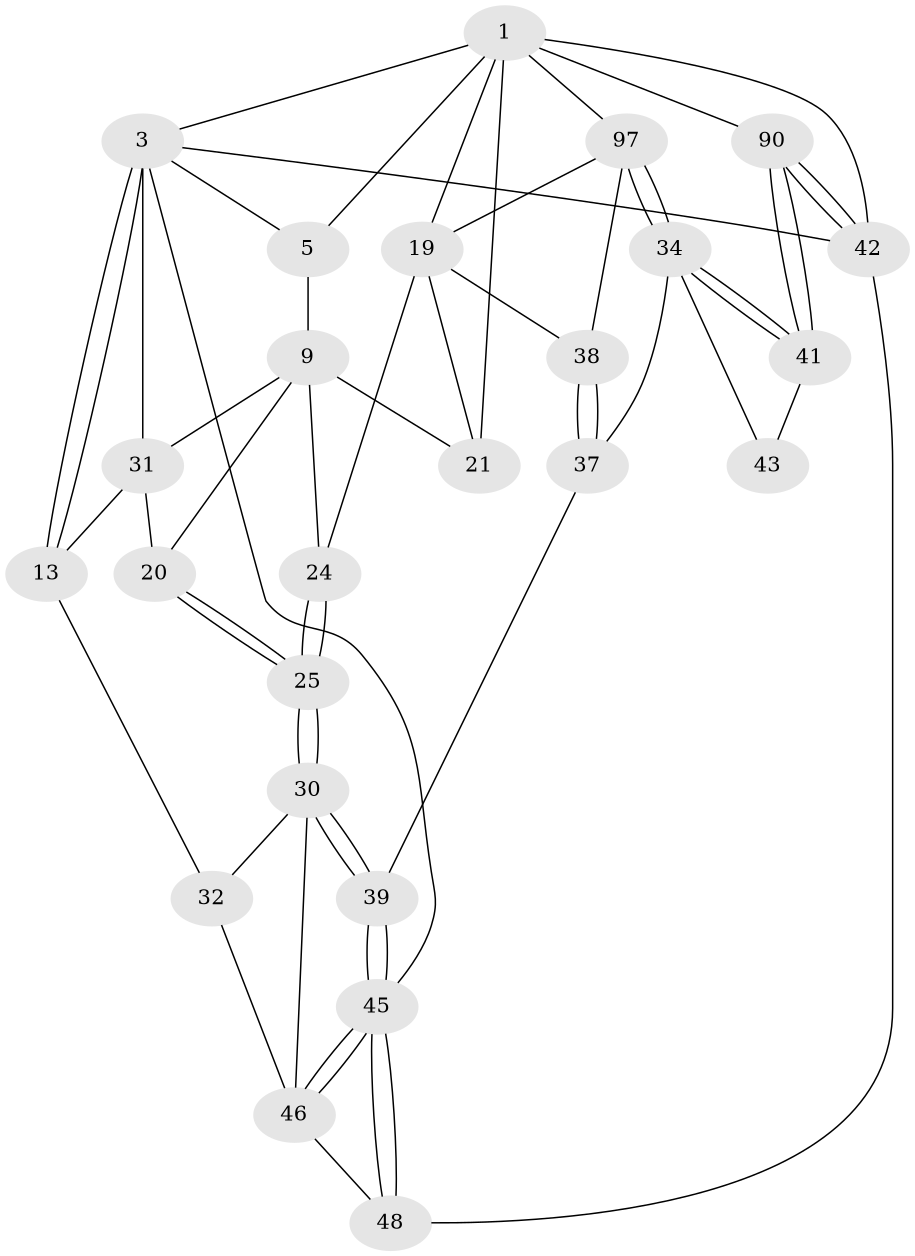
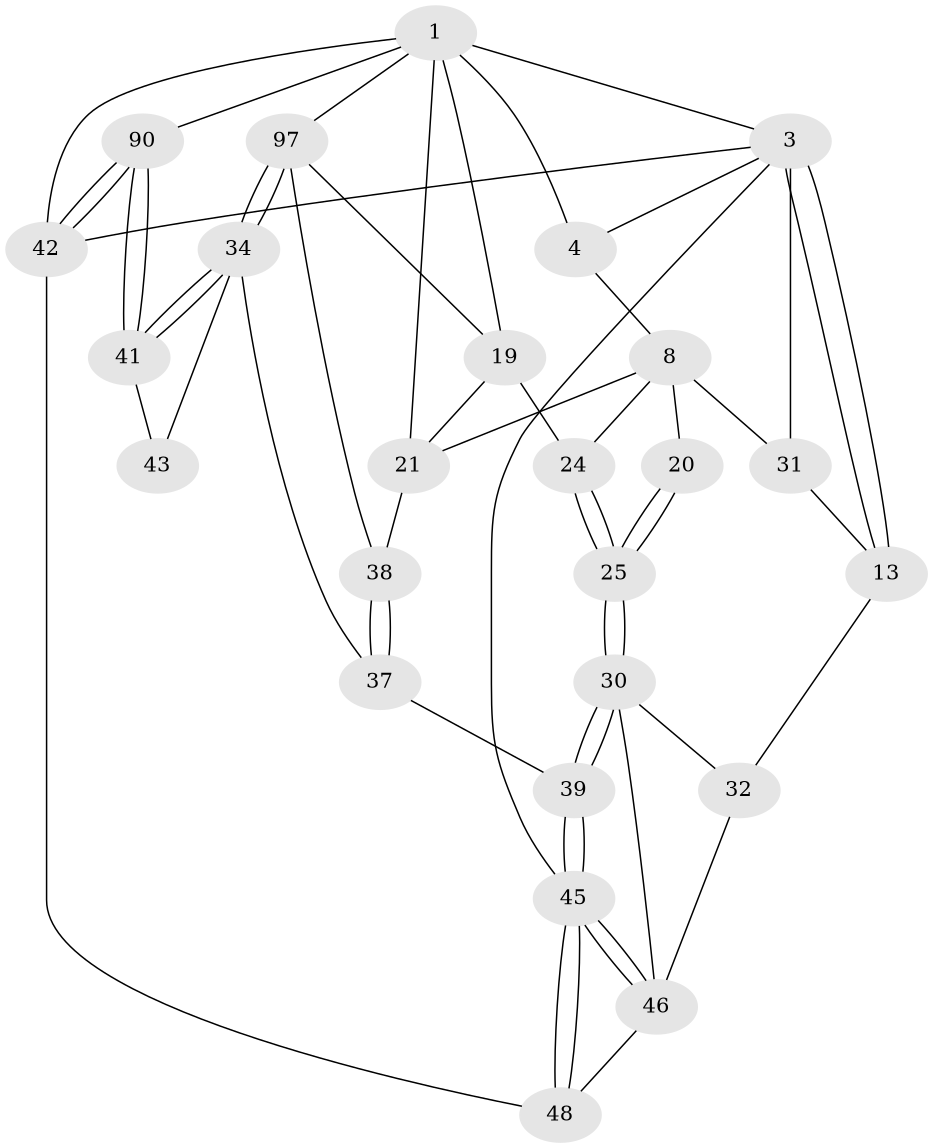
node "5": label "5" -> "4"
edge "19" -- "38": now "21" -- "38"
node "9": label "9" -> "8"
edge "31" -- "20": removed
